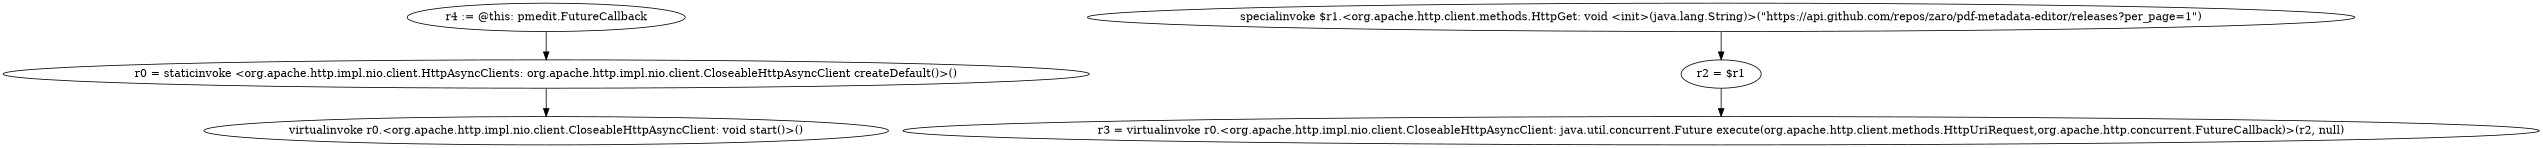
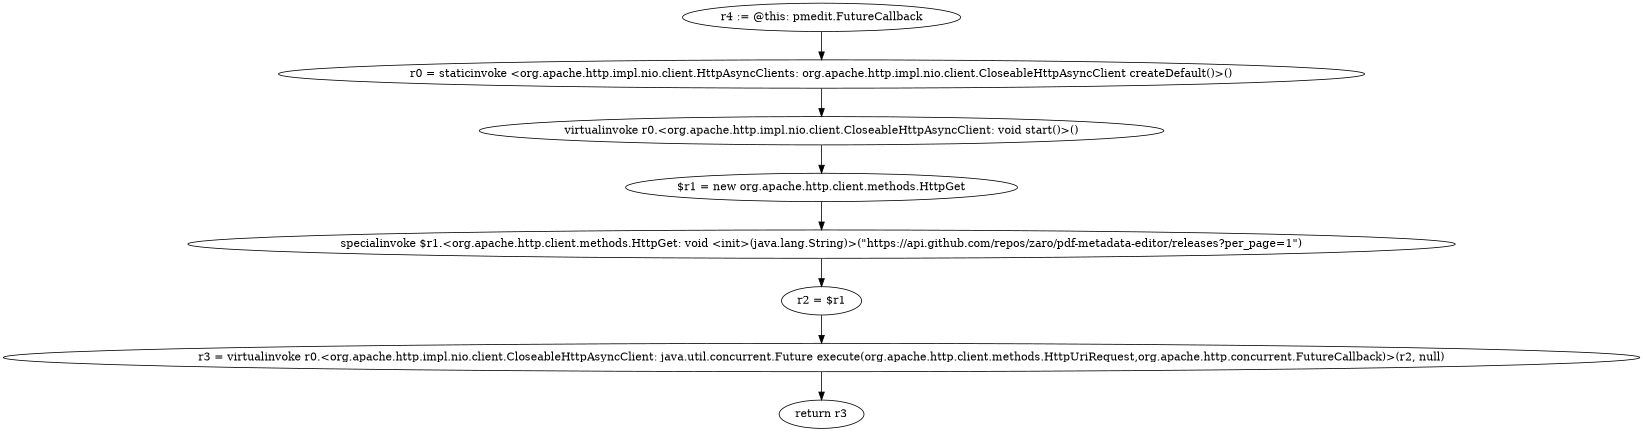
node "$r1 = new org.apache.http.client.methods.HttpGet": added
node "return r3": added
